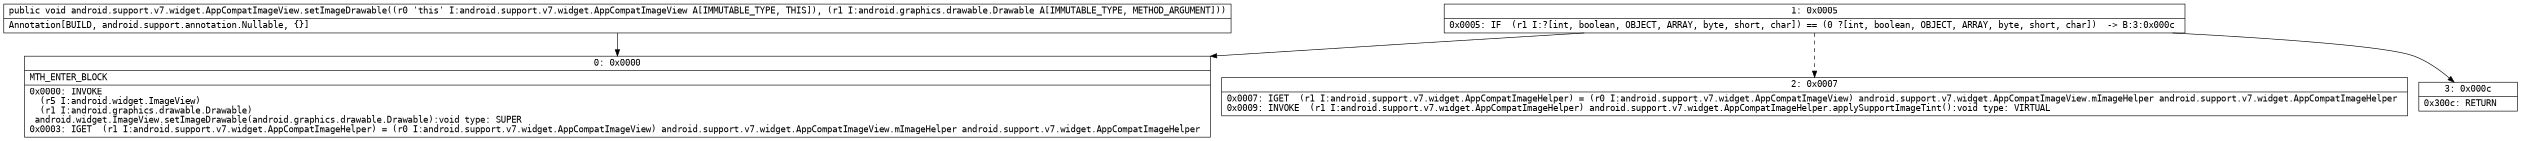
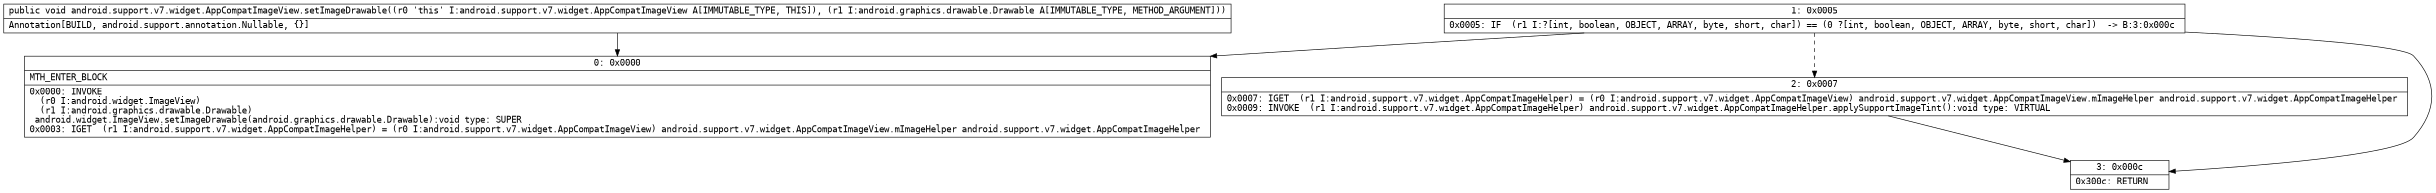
node "0: 0x0000": text "(r5 I:android.widget.ImageView)" -> "(r0 I:android.widget.ImageView)"
edge "2: 0x0007" -> "3: 0x000c": added
